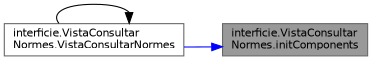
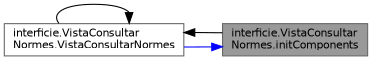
edge "interficie.VistaConsultar Normes.initComponents" -> "interficie.VistaConsultar Normes.VistaConsultarNormes": added
